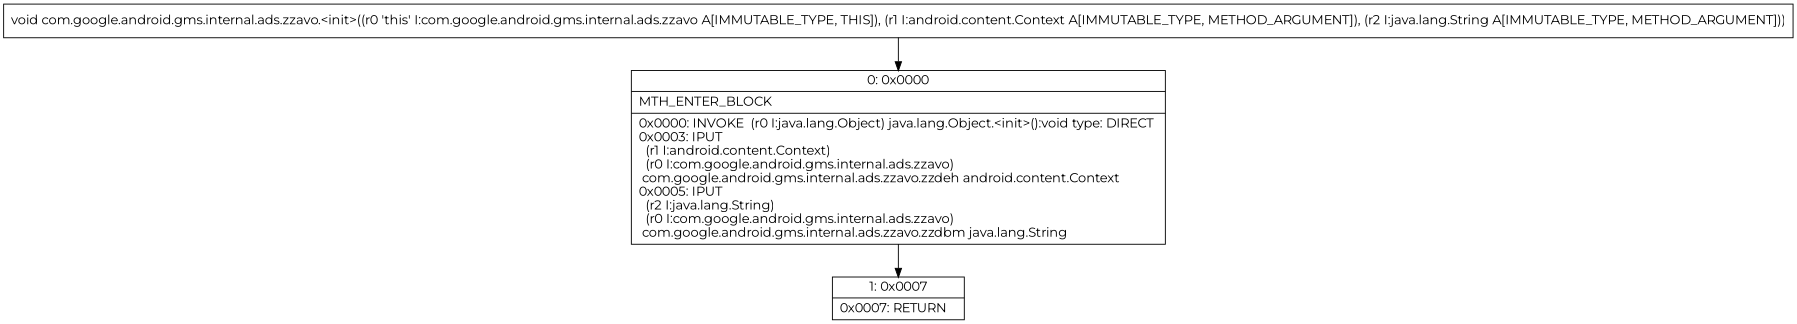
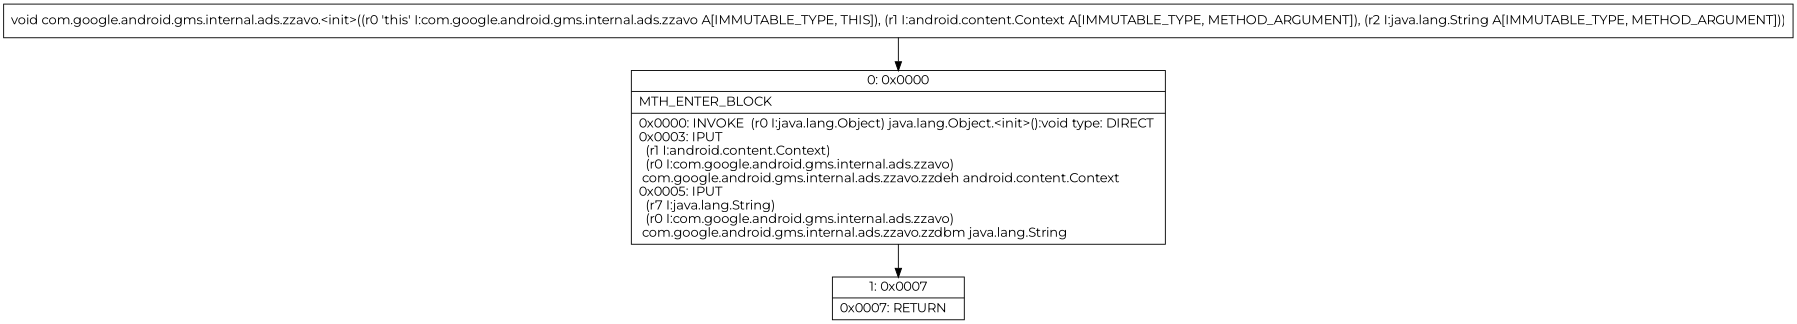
node "0: 0x0000": text "(r2 I:java.lang.String)" -> "(r7 I:java.lang.String)"
